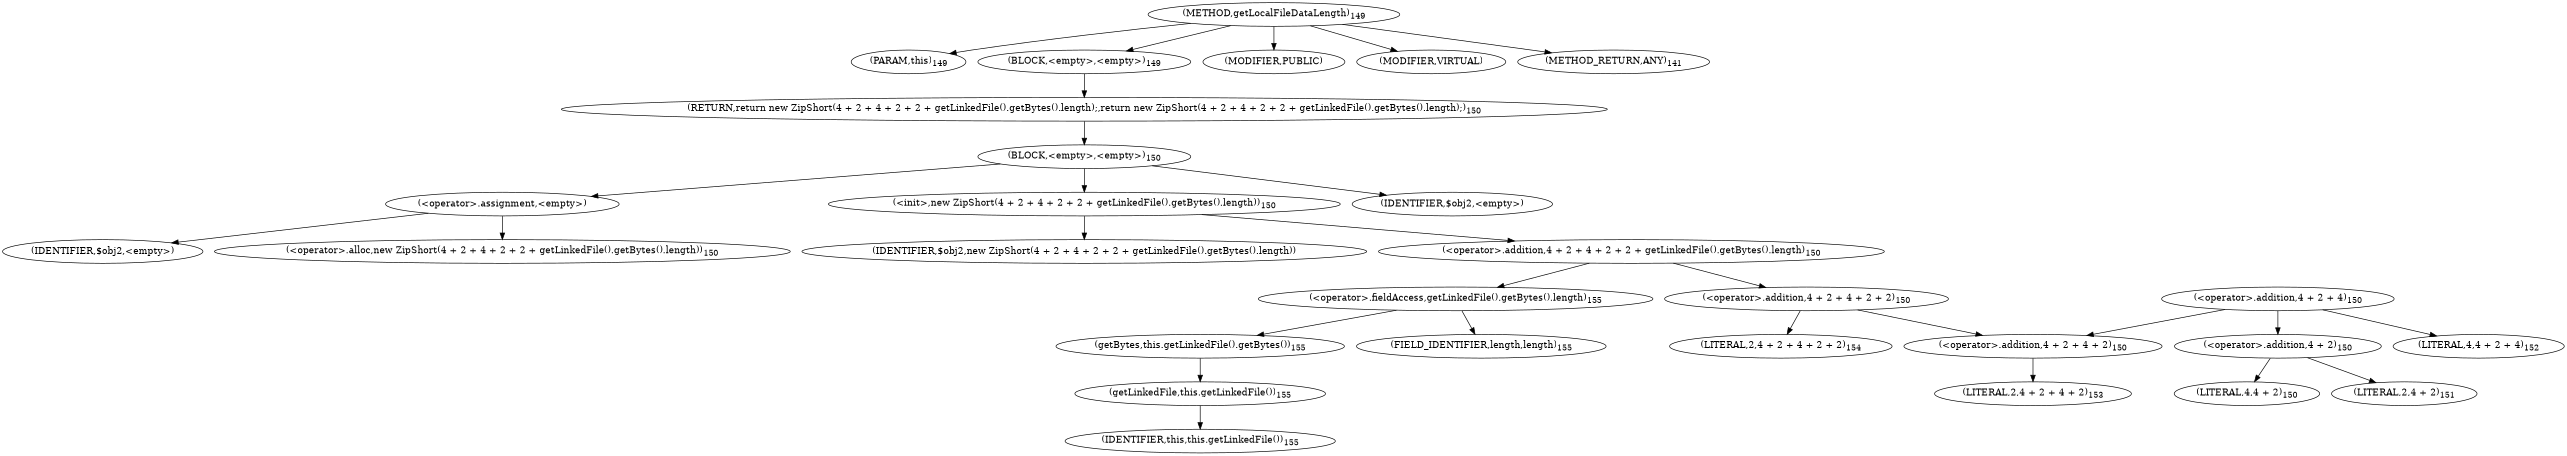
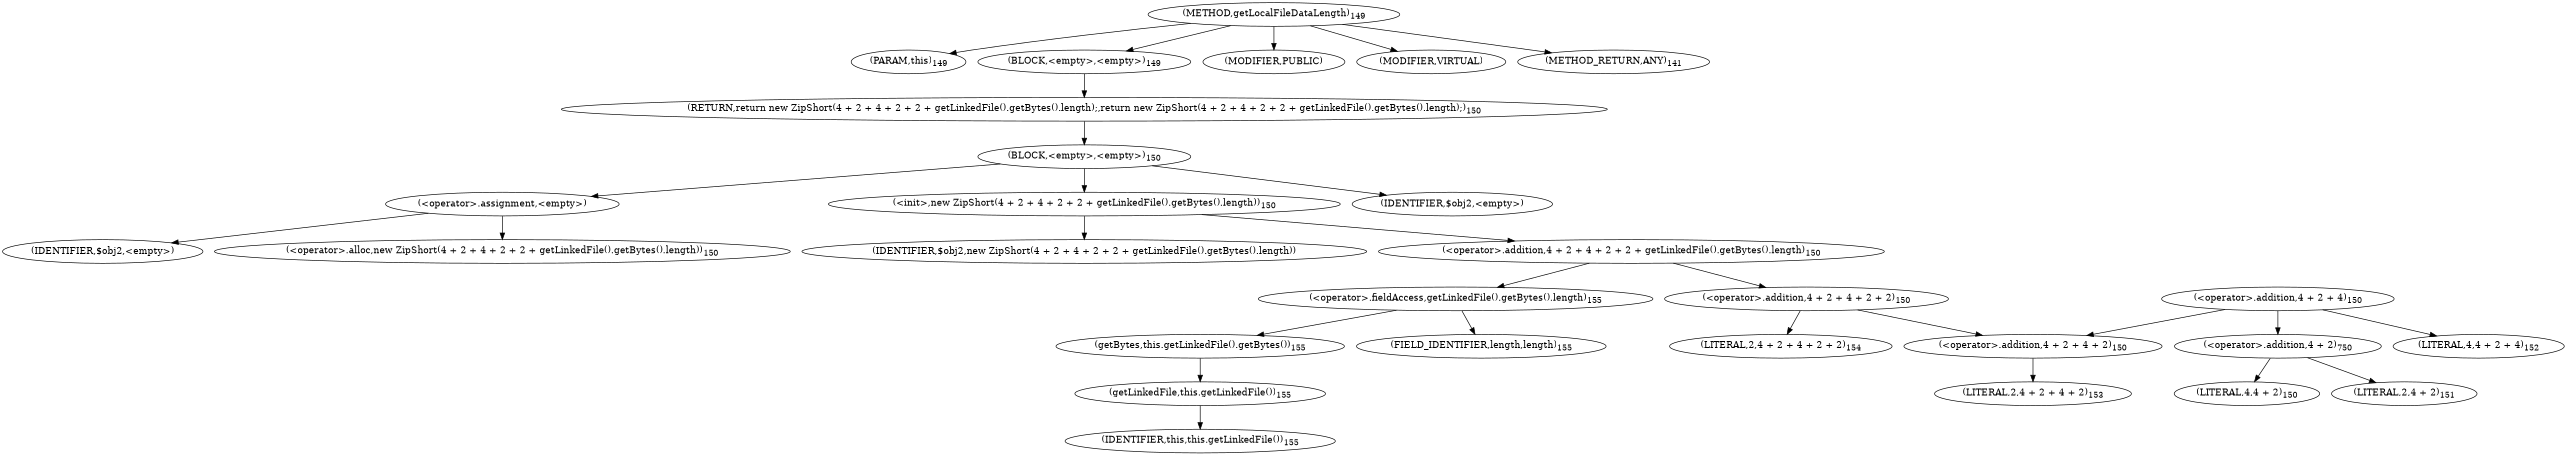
node "(<operator>.addition,4 + 2)": text "150" -> "750"
